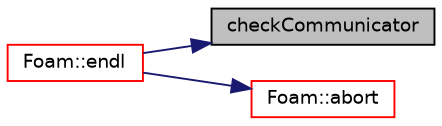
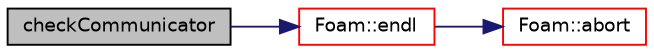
edge "Foam::endl" -> "checkCommunicator": reversed
